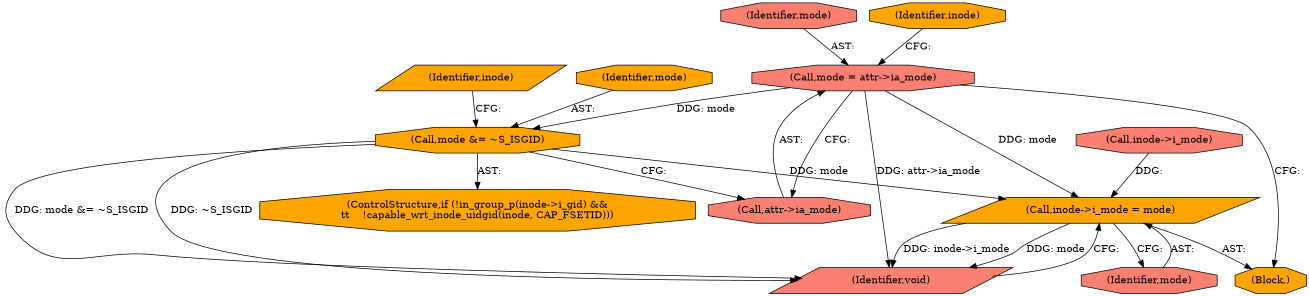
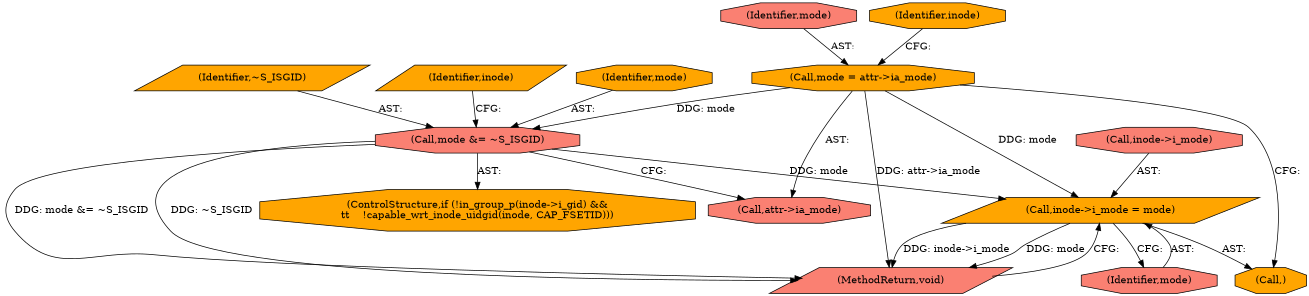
node "(Identifier,~S_ISGID)": added
node "(Call,mode = attr->ia_mode)": fillcolor salmon -> orange
edge "(Call,attr->ia_mode)" -> "(Call,mode = attr->ia_mode)": removed, label "AST:"
node "(Call,mode &= ~S_ISGID)": fillcolor orange -> salmon
edge "(Call,mode = attr->ia_mode)" -> "(Call,attr->ia_mode)": label "CFG: " -> "AST: "
edge "(Call,inode->i_mode)" -> "(Call,inode->i_mode = mode)": label "DDG: " -> "AST: "
node "(Identifier,void)": label "(Identifier,void)" -> "(MethodReturn,void)"
node "(Block,)": label "(Block,)" -> "(Call,)"
